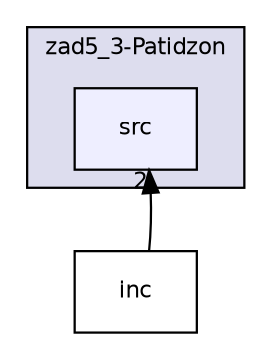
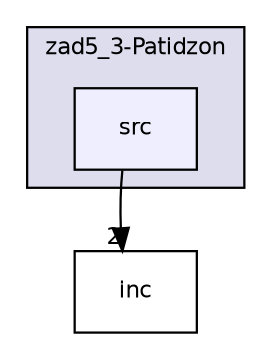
edge "inc" -> "src": reversed
